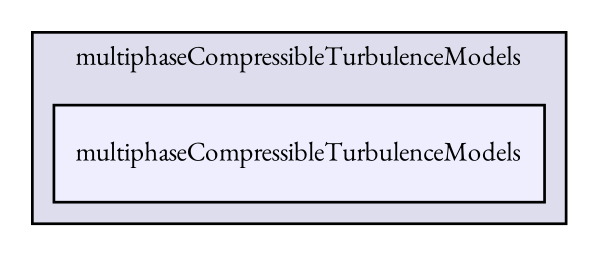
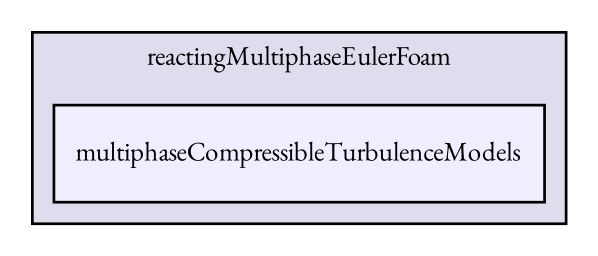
cluster "multiphaseCompressibleTurbulenceModels": label "multiphaseCompressibleTurbulenceModels" -> "reactingMultiphaseEulerFoam"
